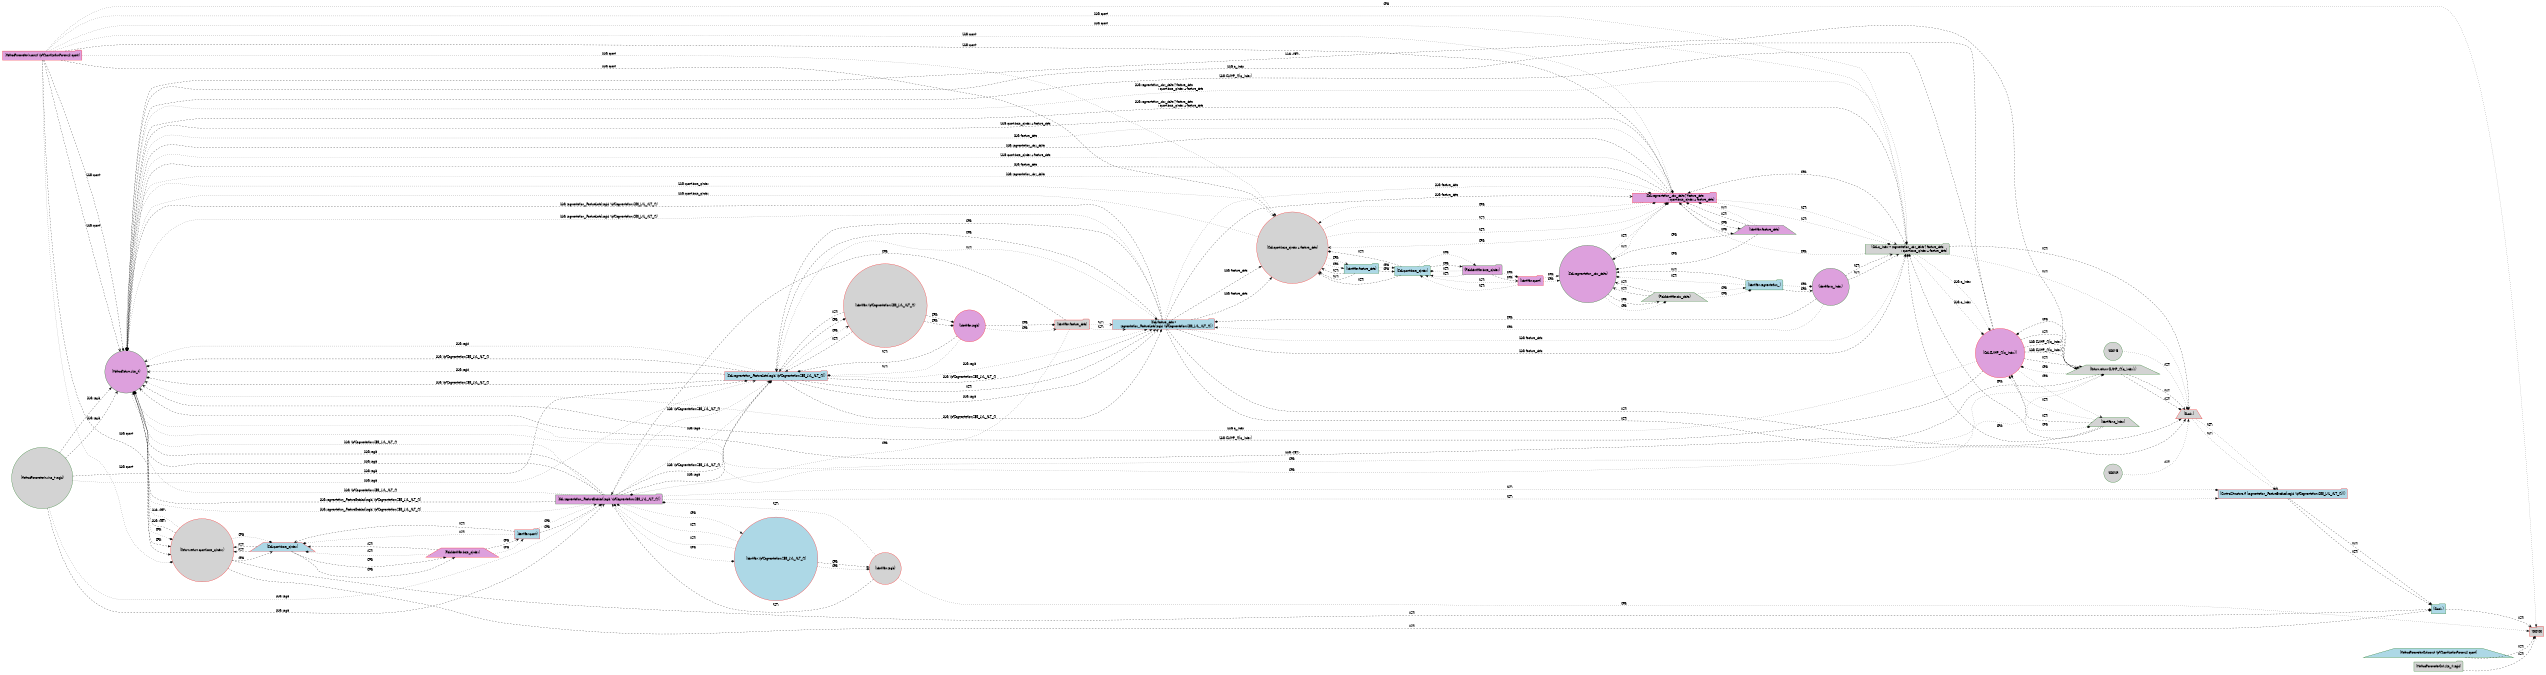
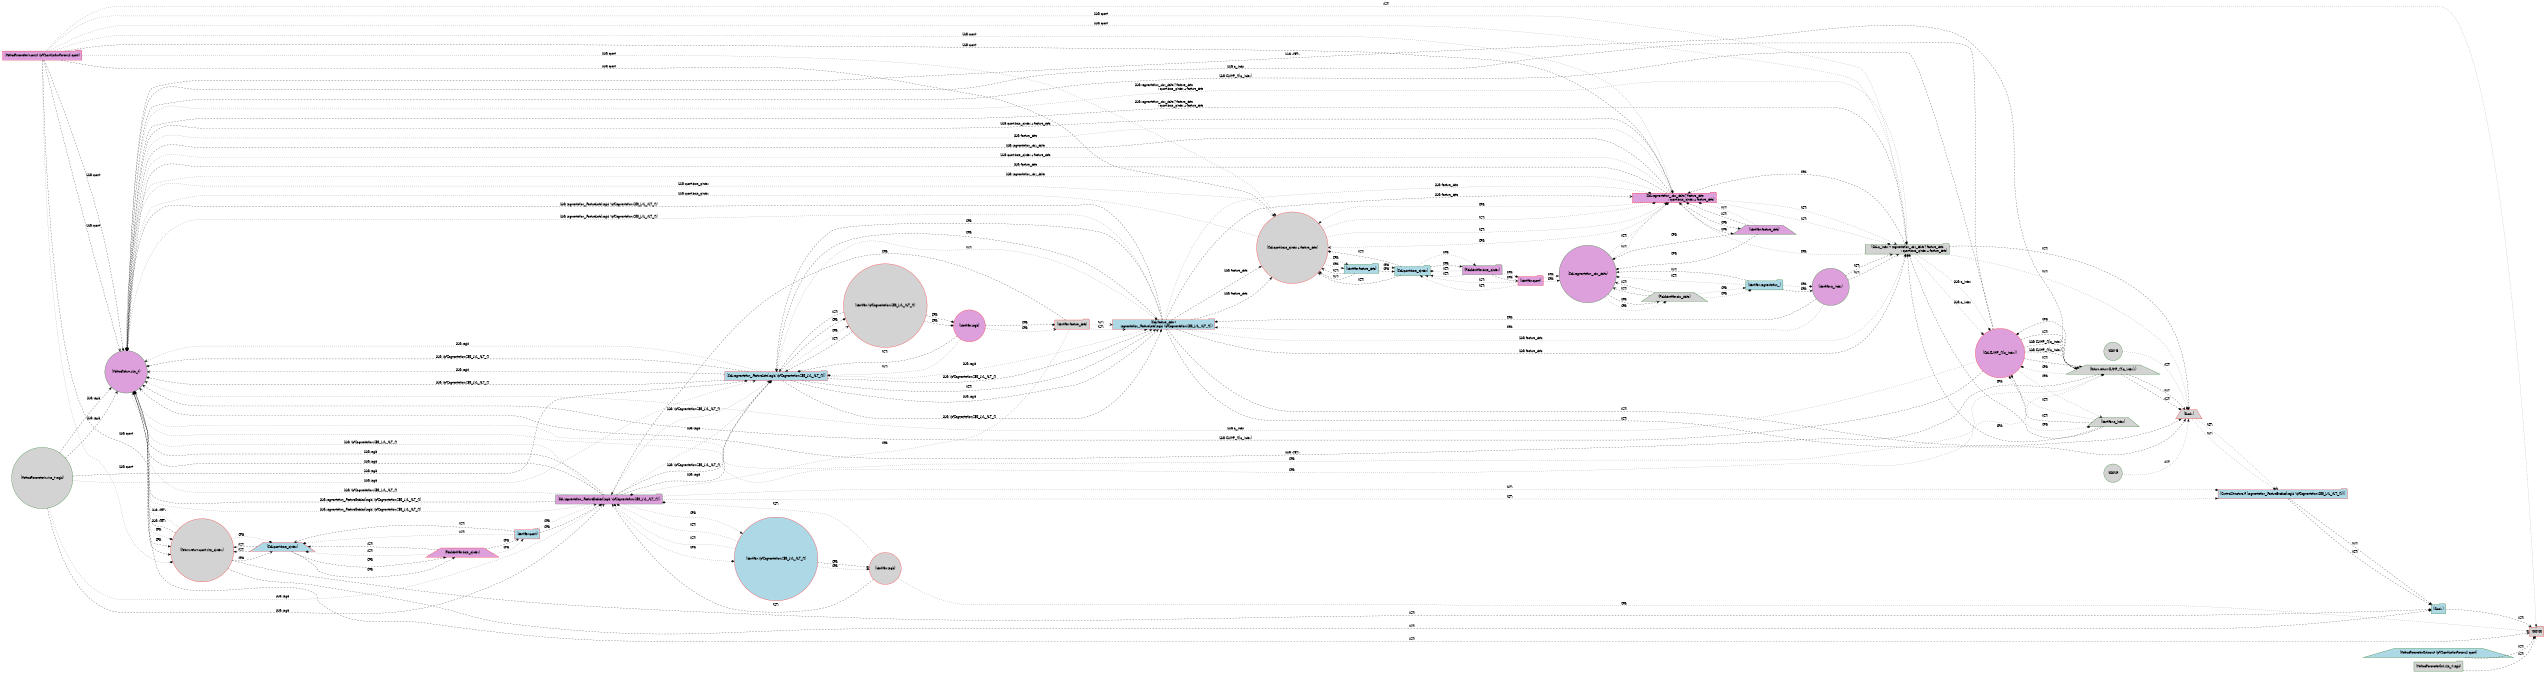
edge "(MethodParameterIn,const Vp9QuantizationParams& quant)" -> "1000100": label "CFG: " -> "AST: "
node "(Return,return quant.base_qindex;)": label "(Return,return quant.base_qindex;)" -> "(Return,return quant.size_qindex;)"
edge "(MethodReturn,size_t)" -> "1000100": added, label "AST:"
